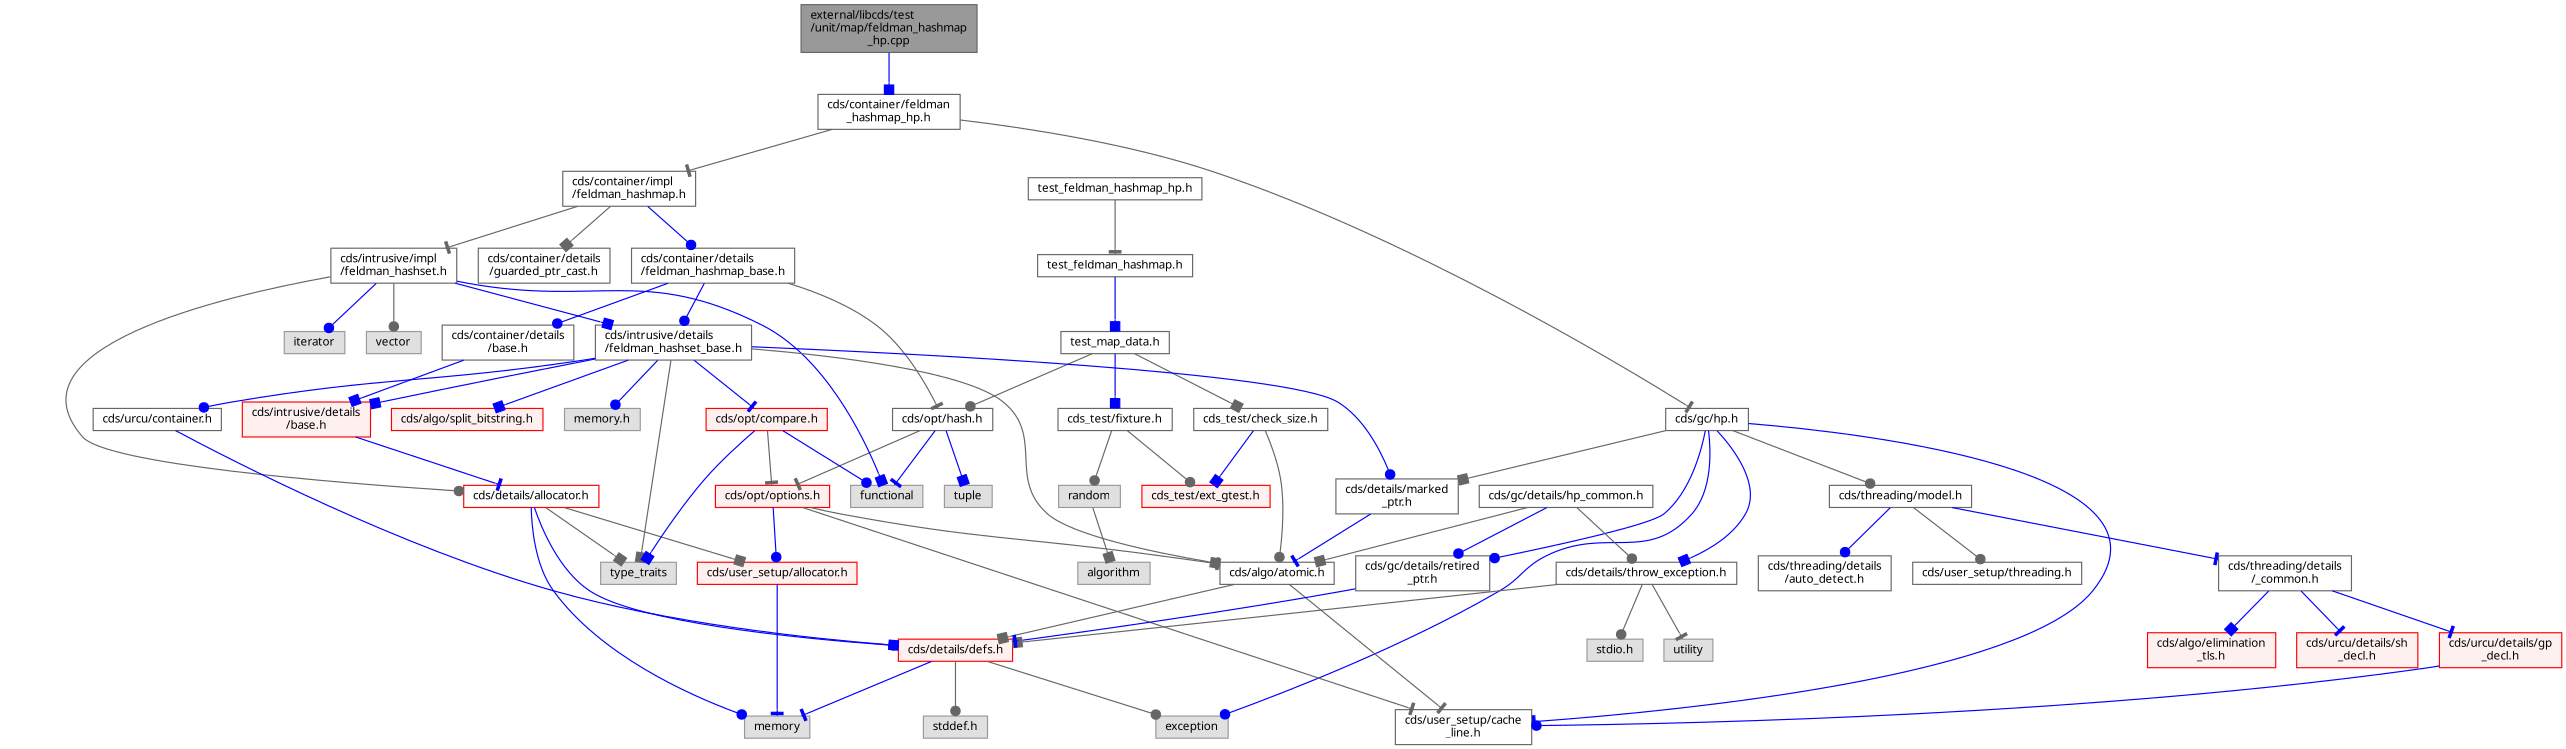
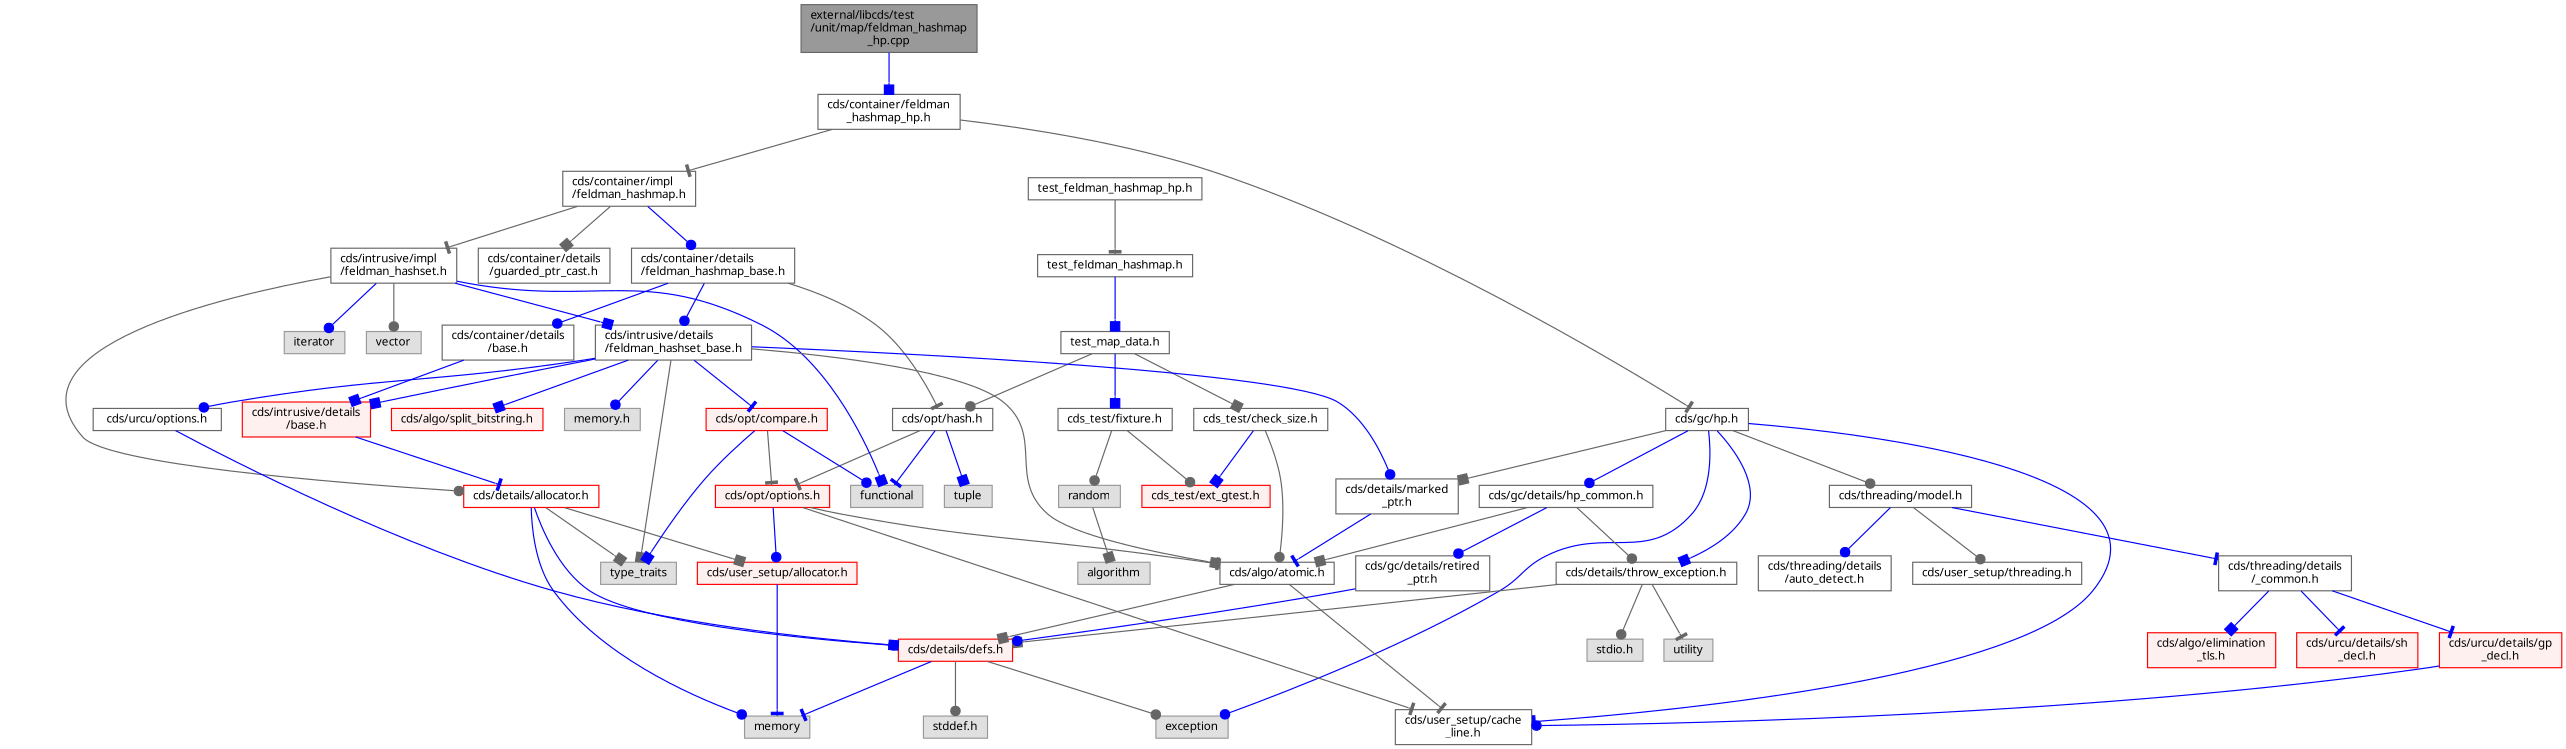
node "cds/urcu/container.h": label "cds/urcu/container.h" -> "cds/urcu/options.h"
edge "cds/gc/hp.h" -> "cds/gc/details/retired _ptr.h": now "cds/gc/hp.h" -> "cds/gc/details/hp_common.h"
edge "cds/gc/details/retired _ptr.h" -> "cds/details/defs.h": arrowhead tee -> dot
